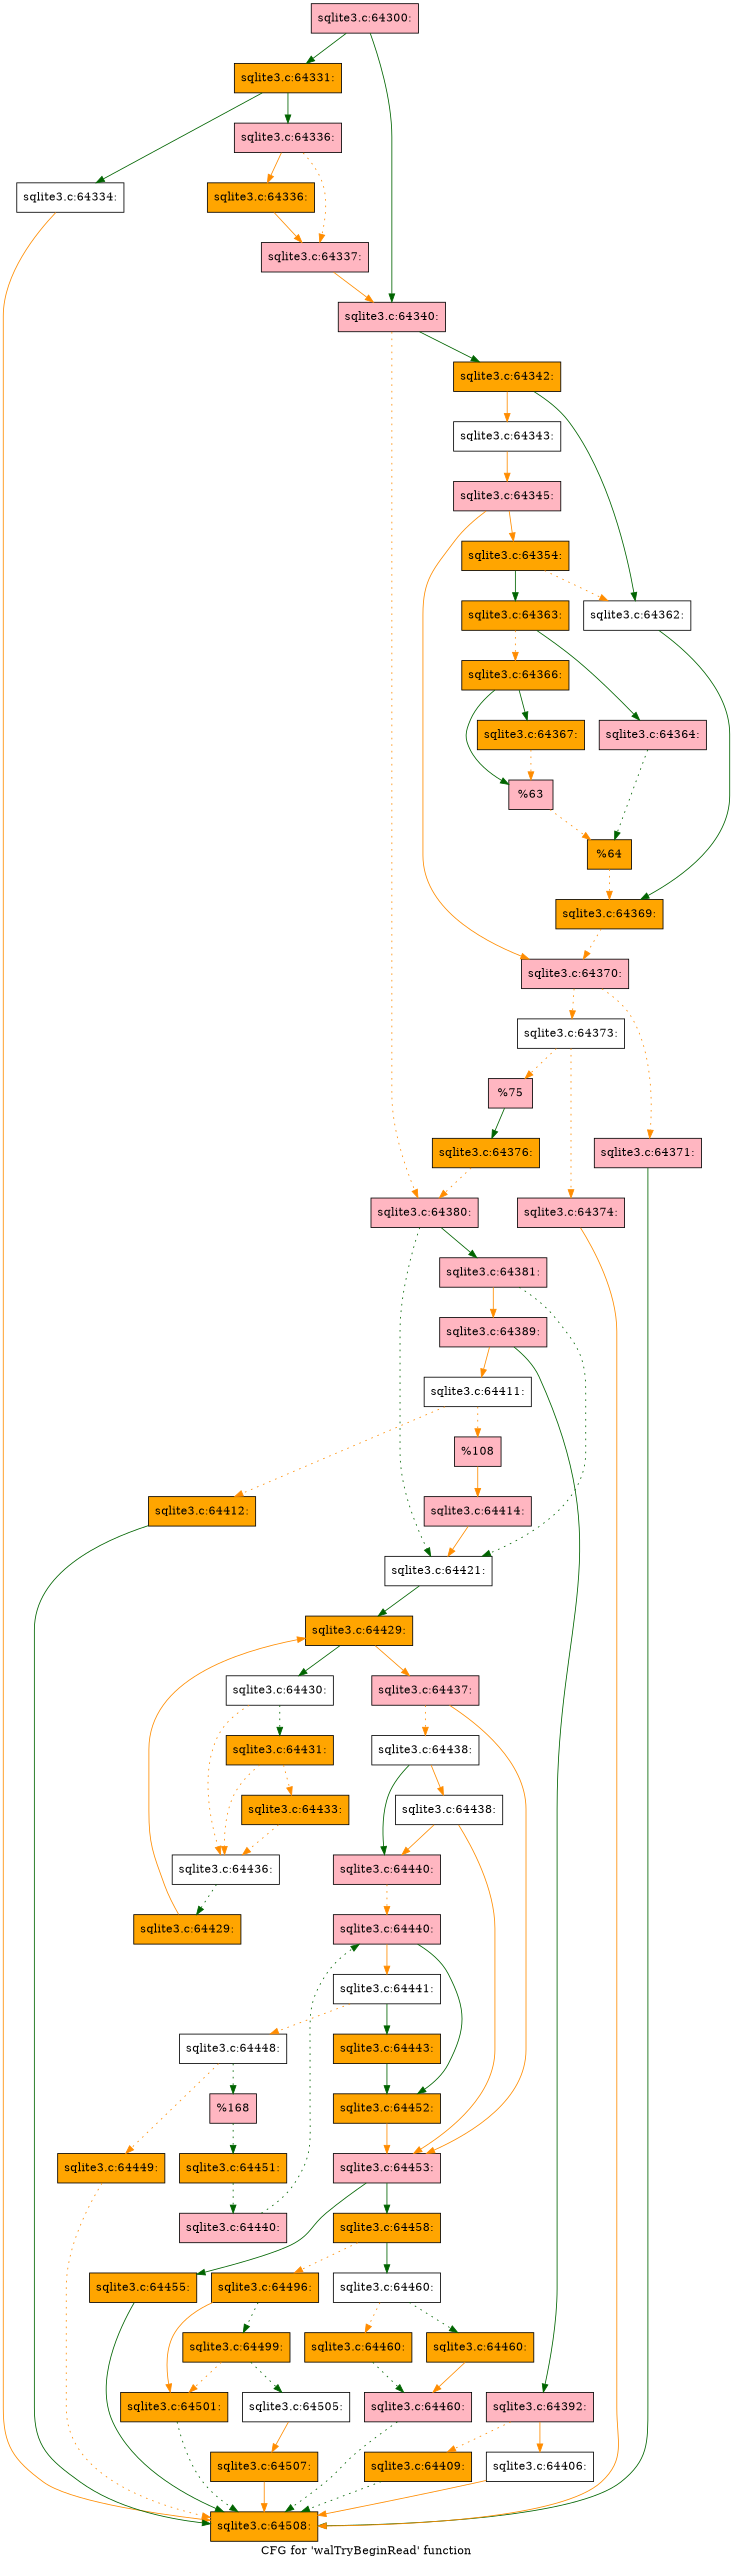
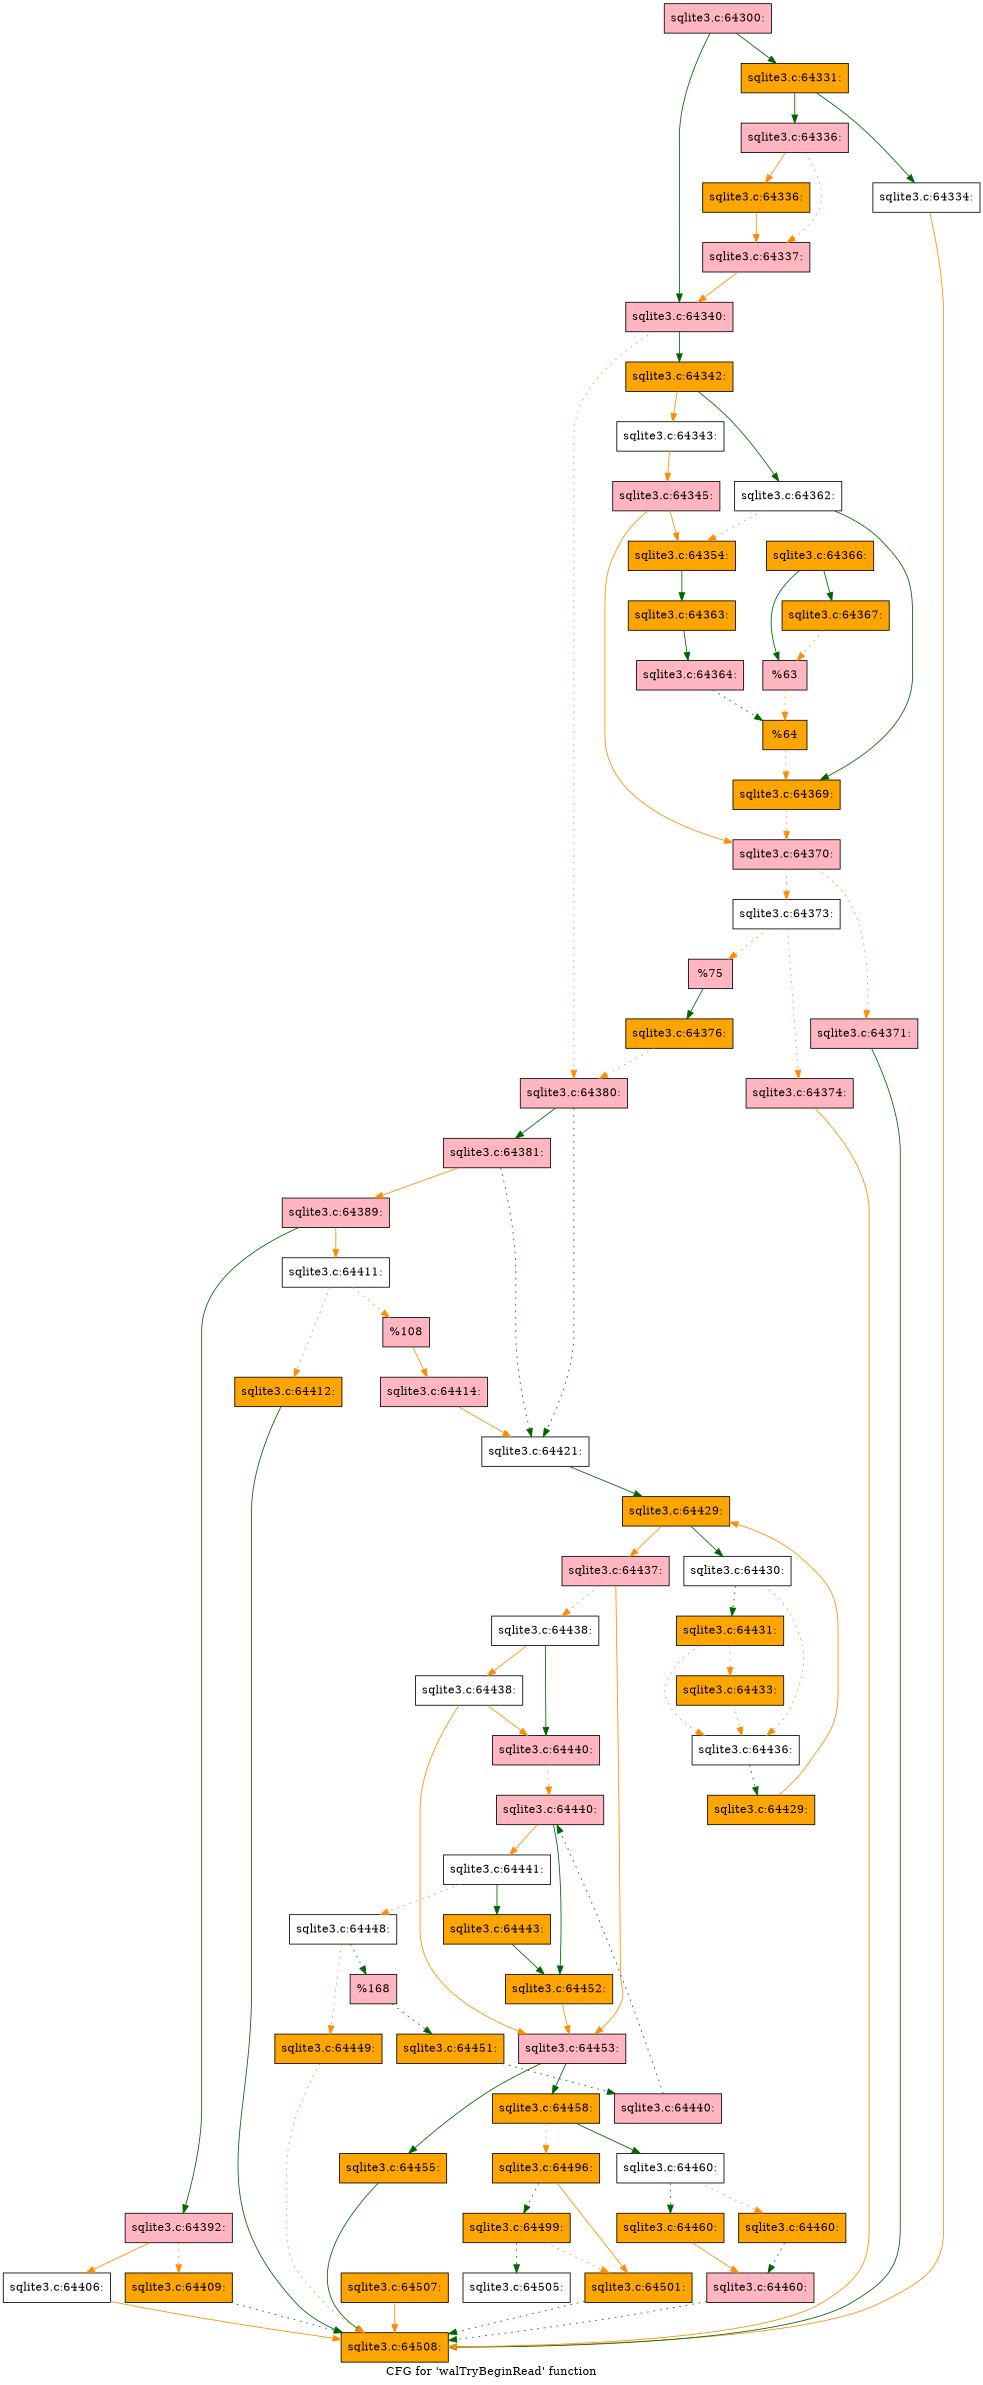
edge "sqlite3.c:64354:" -> "sqlite3.c:64362:": reversed
edge "sqlite3.c:64363:" -> "sqlite3.c:64366:": removed
edge "sqlite3.c:64505:" -> "sqlite3.c:64507:": removed
